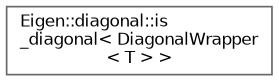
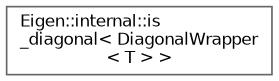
node "Eigen::diagonal::is _diagonal< DiagonalWrapper < T > >": label "Eigen::diagonal::is _diagonal< DiagonalWrapper < T > >" -> "Eigen::internal::is _diagonal< DiagonalWrapper < T > >"
